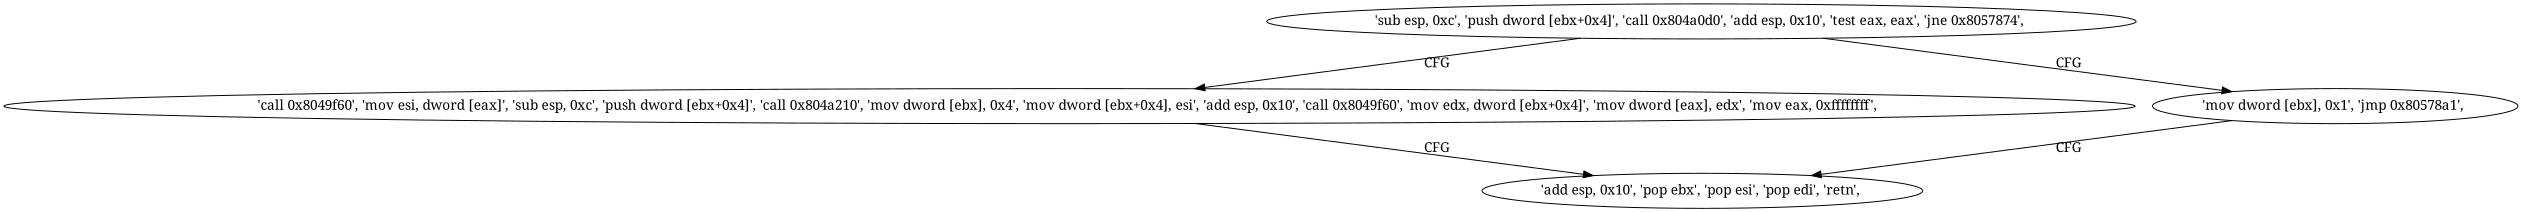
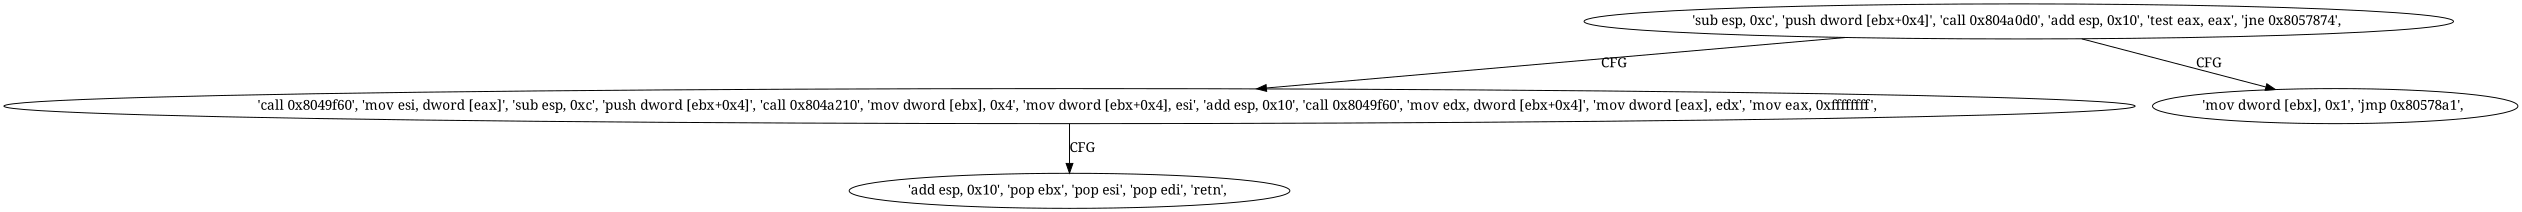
edge "'mov dword [ebx], 0x1', 'jmp 0x80578a1'," -> "'add esp, 0x10', 'pop ebx', 'pop esi', 'pop edi', 'retn',": removed, label "CFG"
